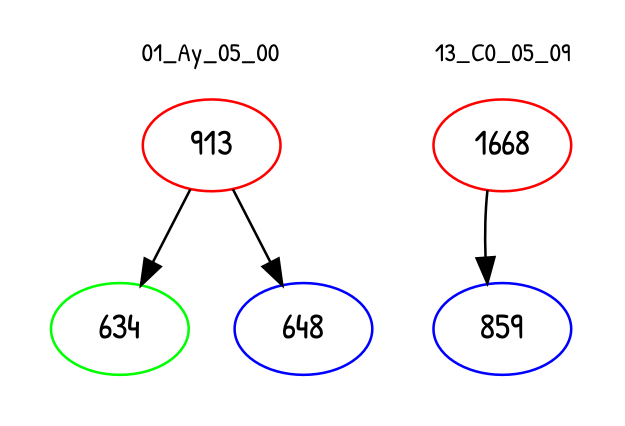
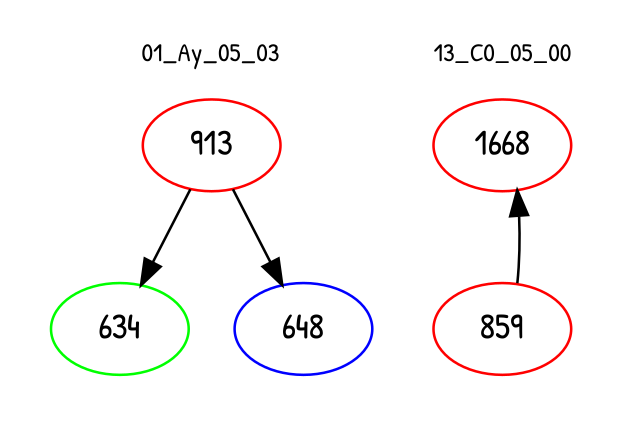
cluster "01_Ay_05_00": label "01_Ay_05_00" -> "01_Ay_05_03"
cluster "13_C0_05_09": label "13_C0_05_09" -> "13_C0_05_00"
edge "1668" -> "859": reversed
node "859": color blue -> red
